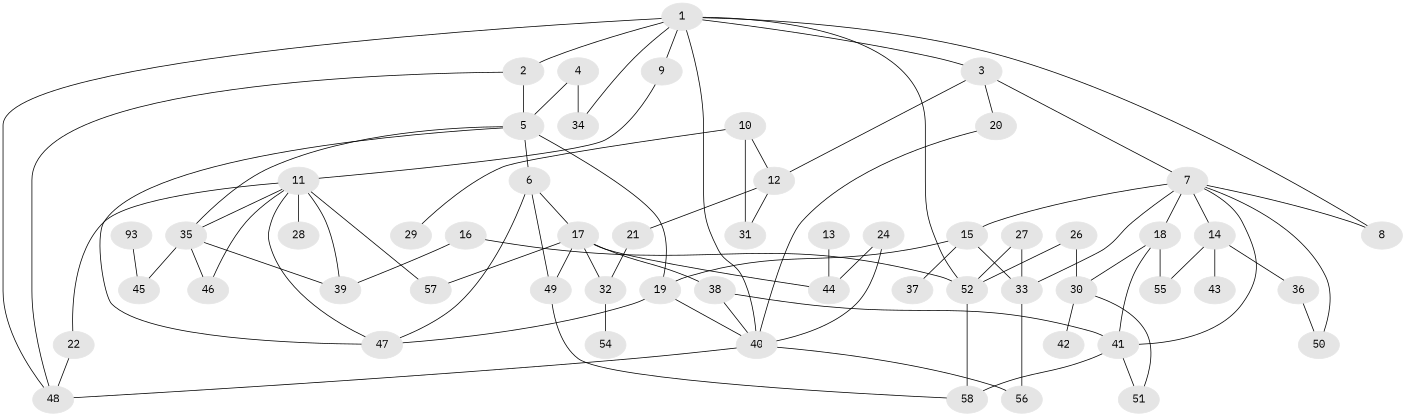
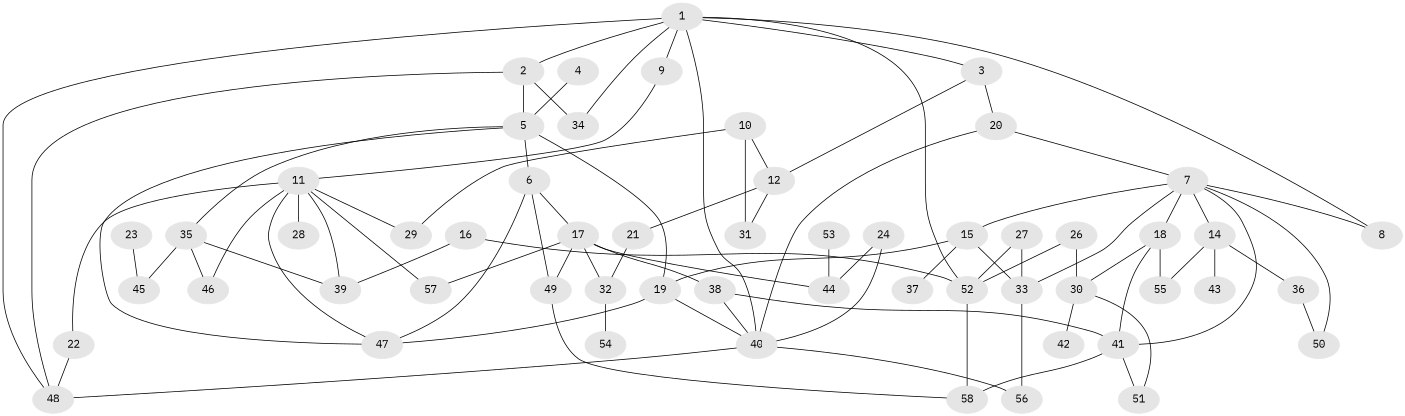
edge "4" -- "34": now "2" -- "34"
edge "3" -- "7": now "20" -- "7"
edge "11" -- "35": now "11" -- "29"
node "93": label "93" -> "23"
node "13": label "13" -> "53"
